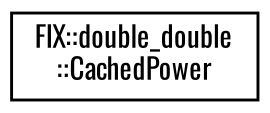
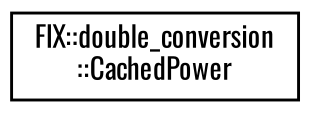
node "FIX::double_double ::CachedPower": label "FIX::double_double ::CachedPower" -> "FIX::double_conversion ::CachedPower"
